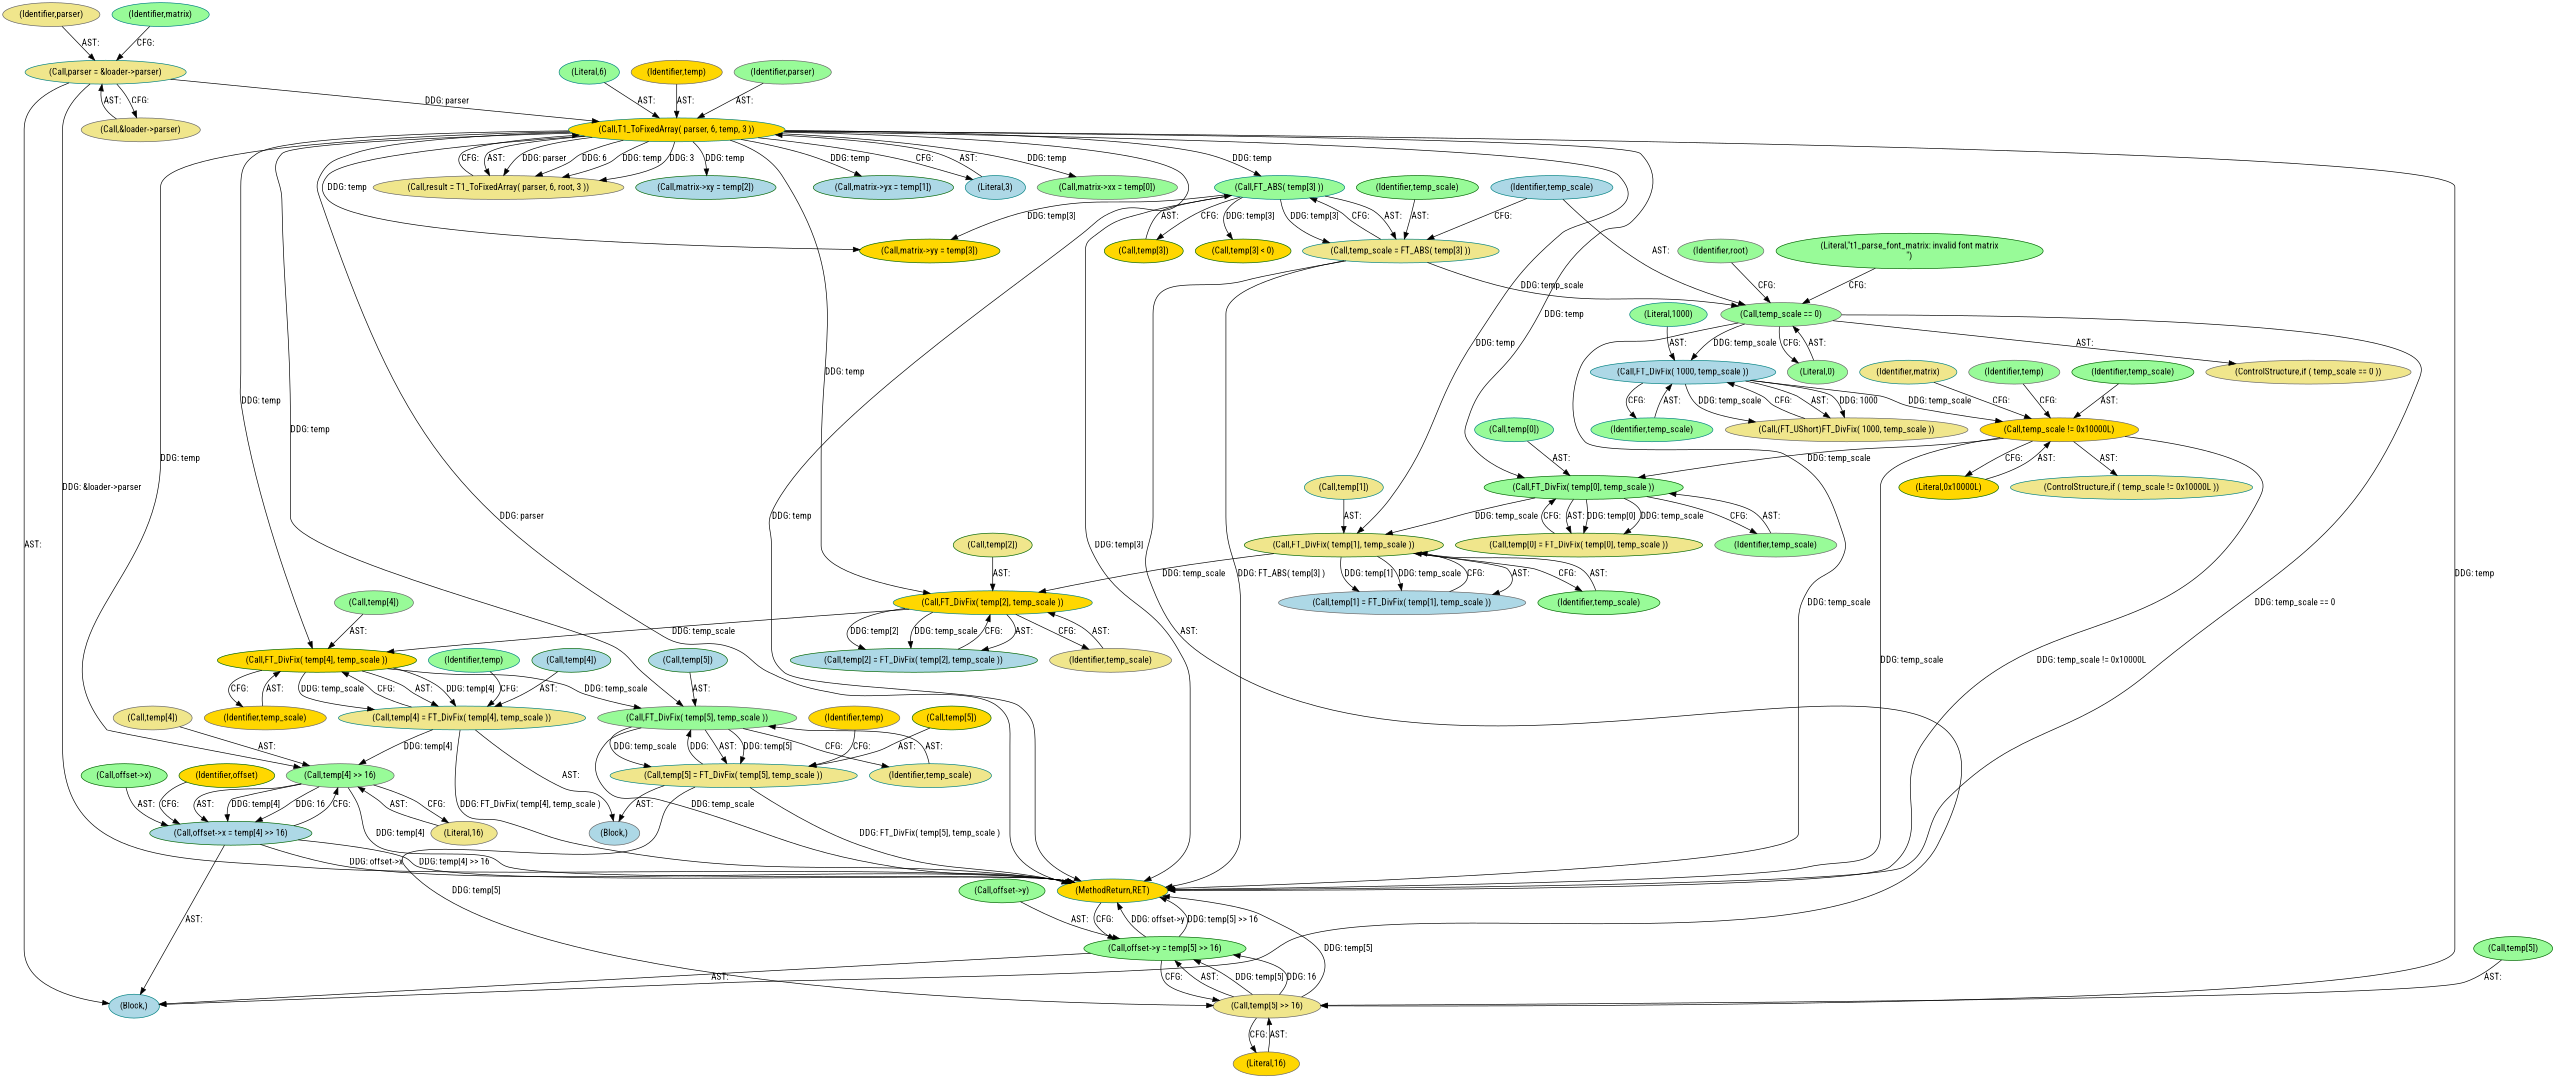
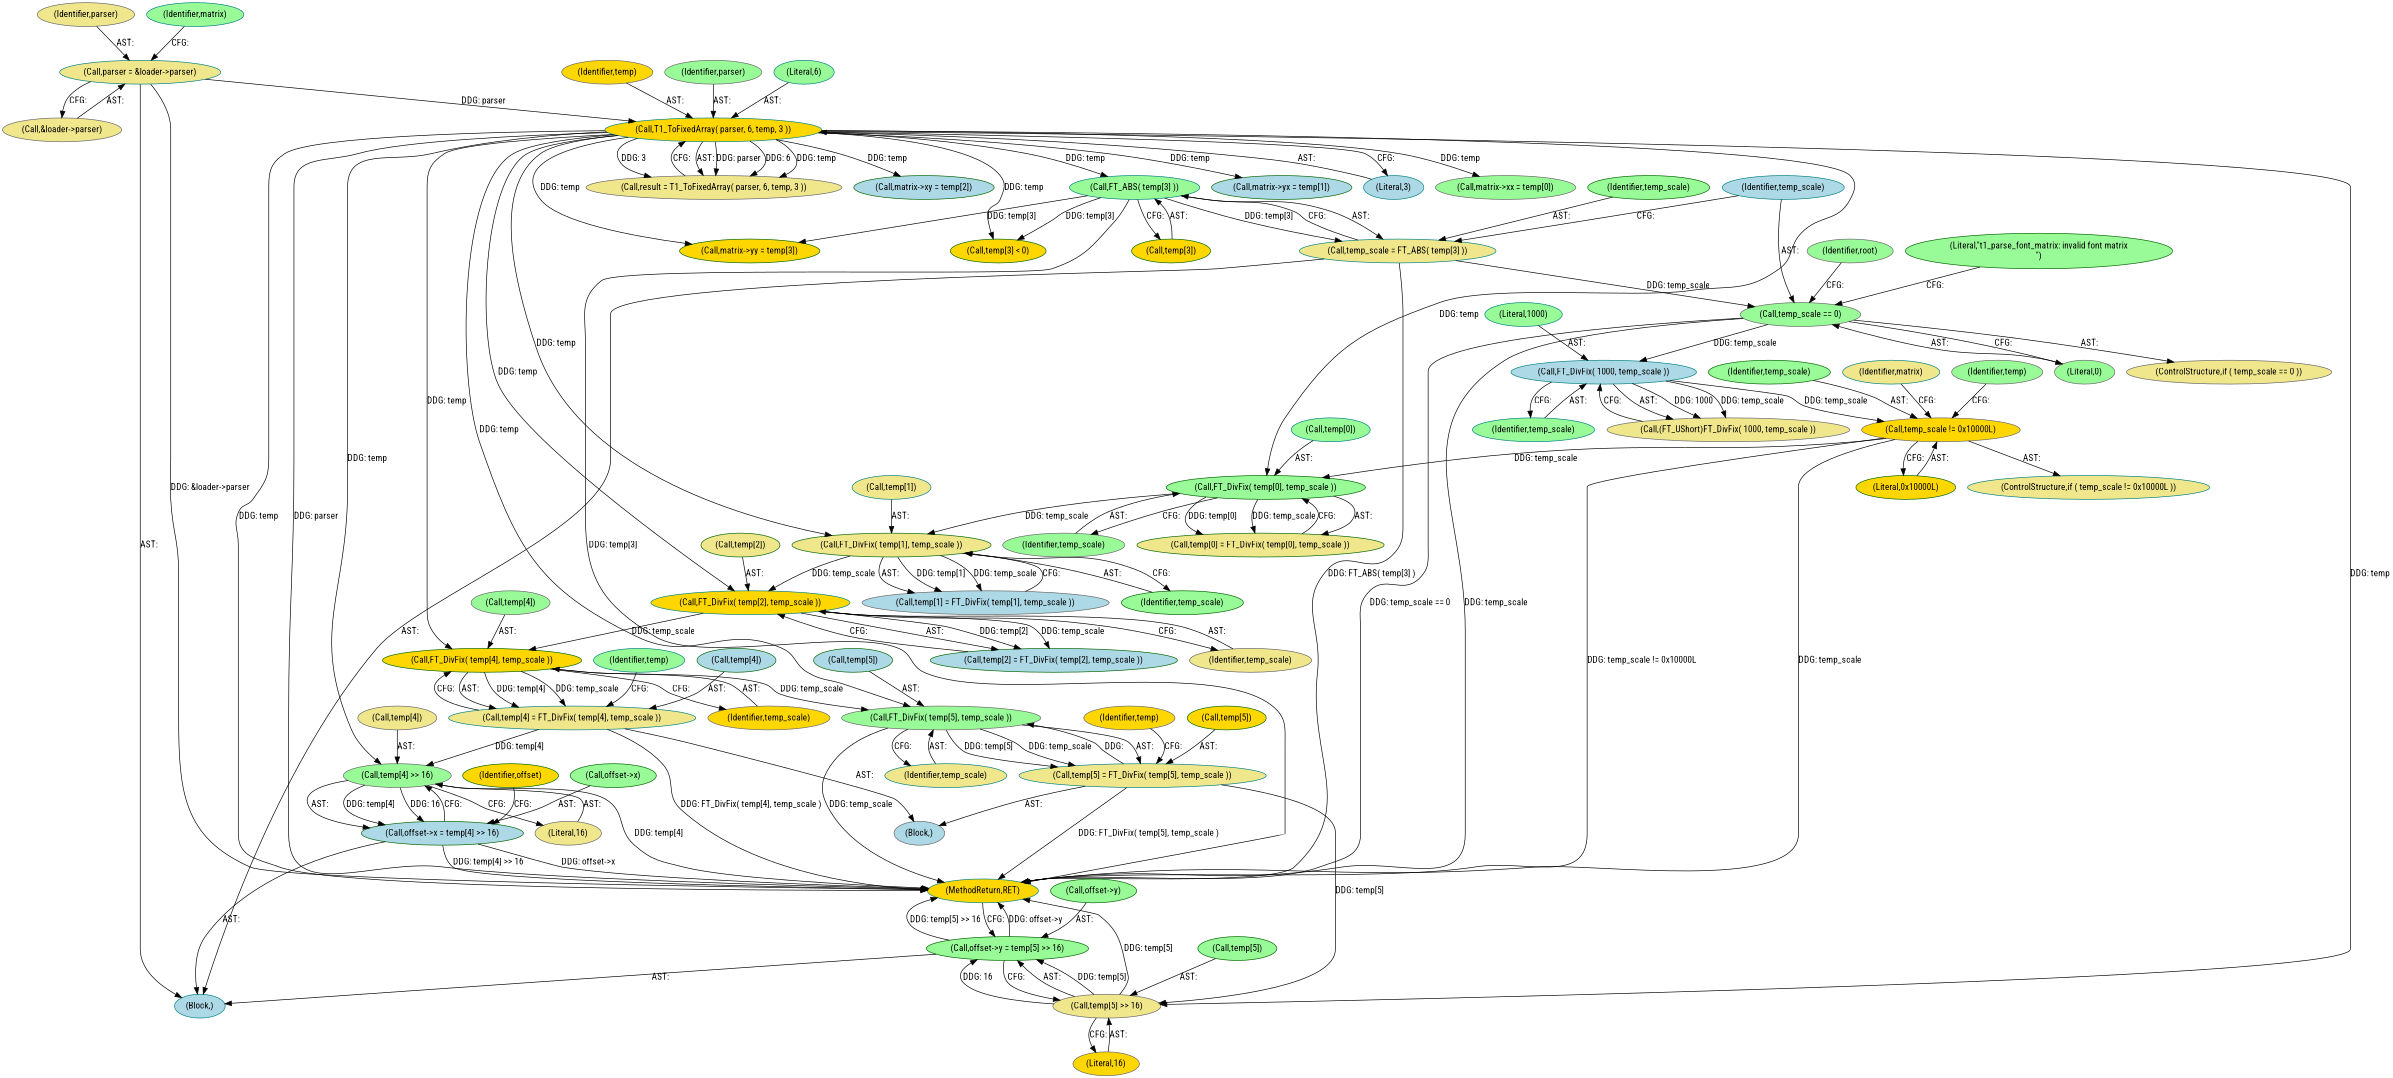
edge "(Call,T1_ToFixedArray( parser, 6, temp, 3 ))" -> "(Call,temp[3] < 0)": added, label "DDG: temp"
node "(Call,result = T1_ToFixedArray( parser, 6, root, 3 ))": label "(Call,result = T1_ToFixedArray( parser, 6, root, 3 ))" -> "(Call,result = T1_ToFixedArray( parser, 6, temp, 3 ))"
